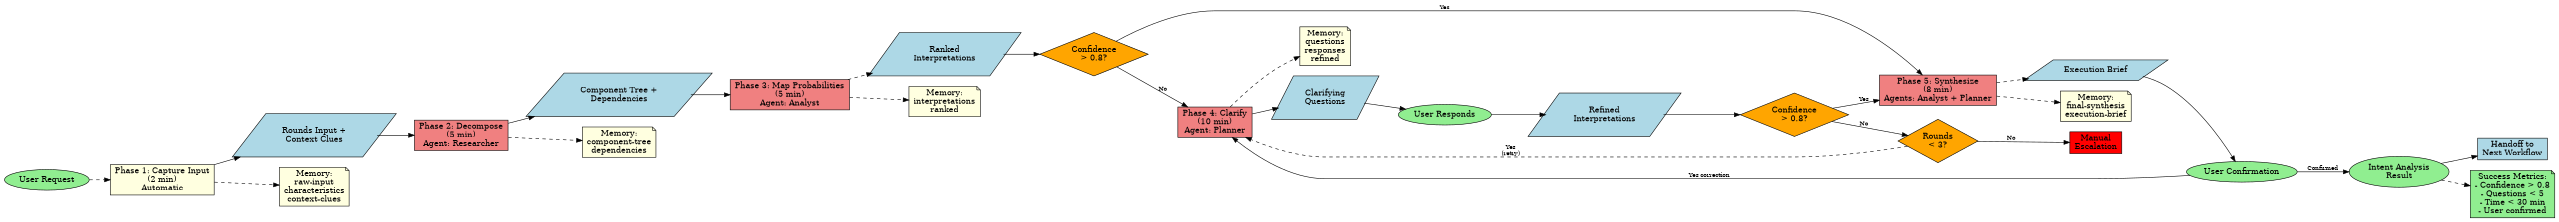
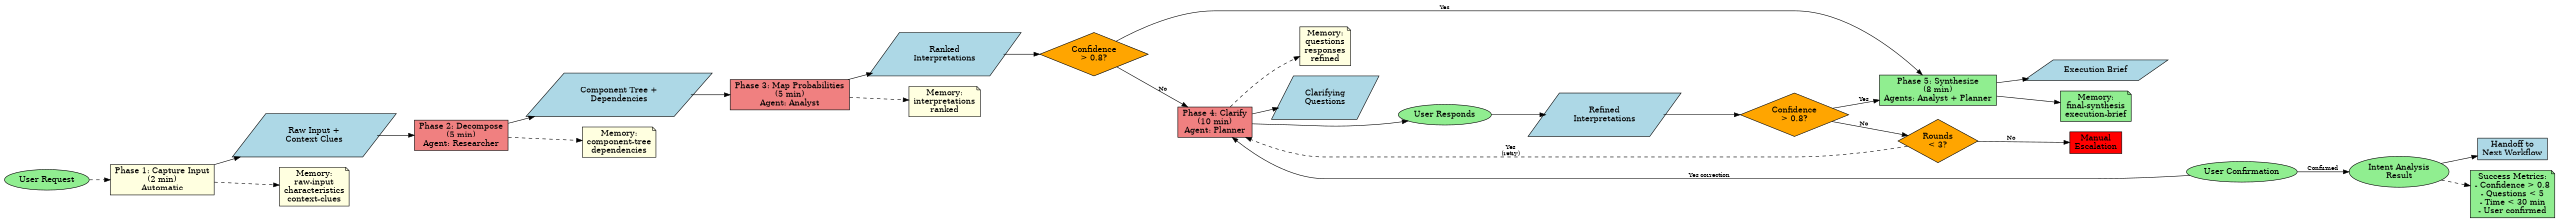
edge "Phase 3: Map Probabilities (5 min) Agent: Analyst" -> "Ranked Interpretations": style dashed -> solid
edge "Phase 5: Synthesize (8 min) Agents: Analyst + Planner" -> "Execution Brief": style dashed -> solid
node "Phase 5: Synthesize (8 min) Agents: Analyst + Planner": fillcolor lightcoral -> lightgreen
edge "Phase 5: Synthesize (8 min) Agents: Analyst + Planner" -> "Memory: final-synthesis execution-brief": style dashed -> solid
edge "Clarifying Questions" -> "User Responds": now "Phase 4: Clarify (10 min) Agent: Planner" -> "User Responds"
node "Memory: final-synthesis execution-brief": fillcolor lightyellow -> lightgreen
edge "Execution Brief" -> "User Confirmation": removed
node "Rounds Input + Context Clues": label "Rounds Input + Context Clues" -> "Raw Input + Context Clues"
